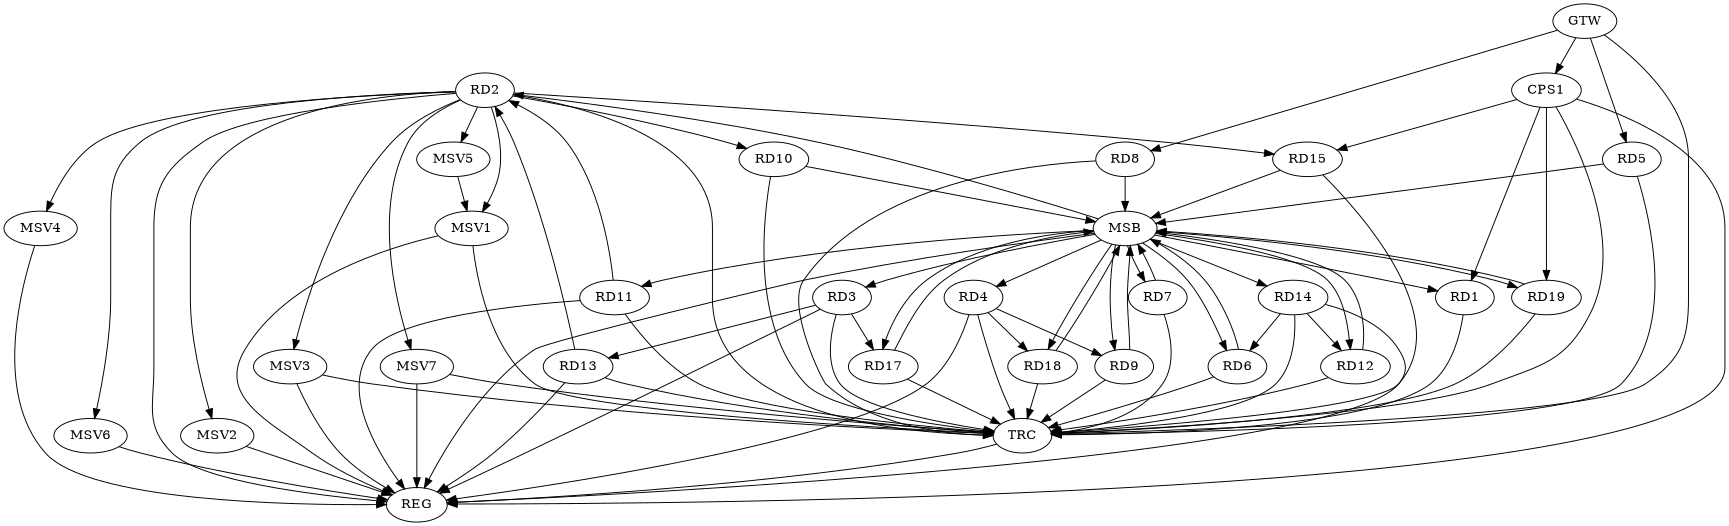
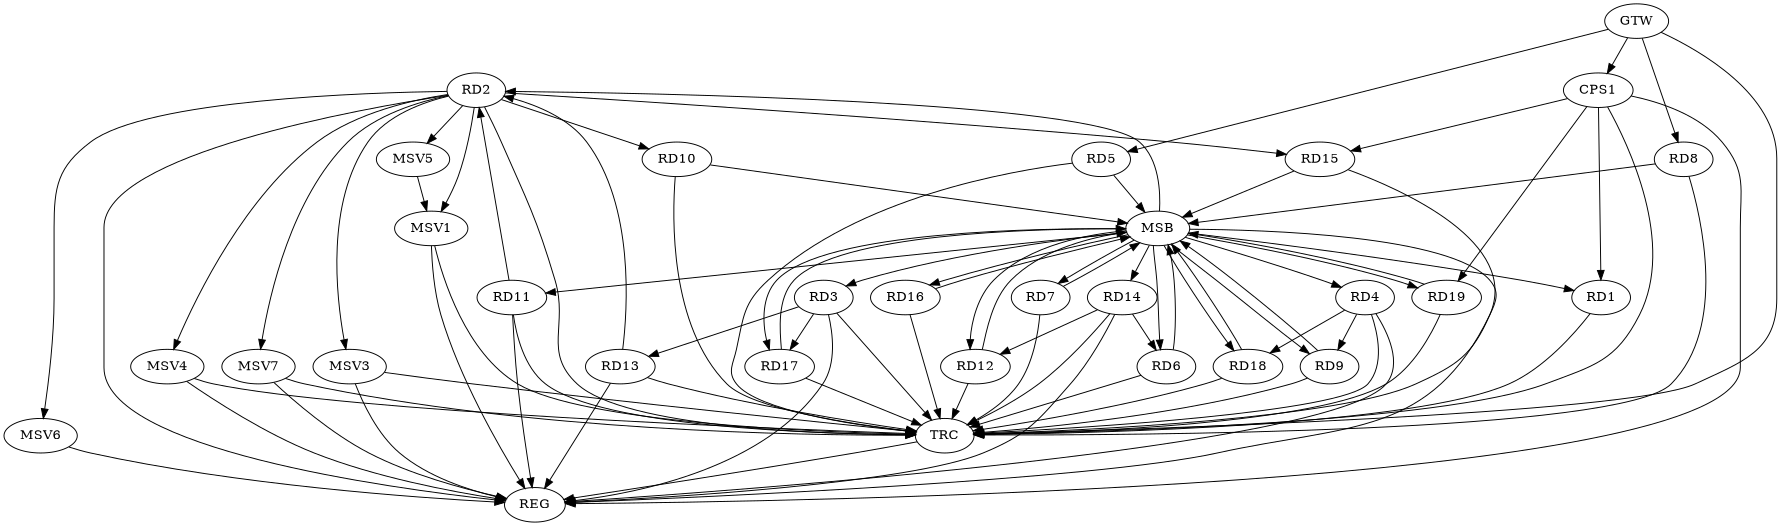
node "RD16": added
edge "MSV4" -> "TRC": added
node "MSV2": removed
